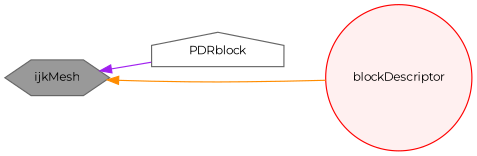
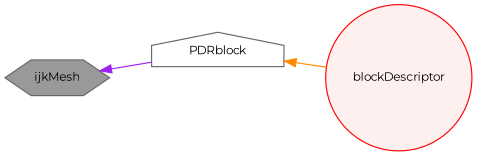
edge "blockDescriptor" -> "ijkMesh": now "blockDescriptor" -> "PDRblock"
